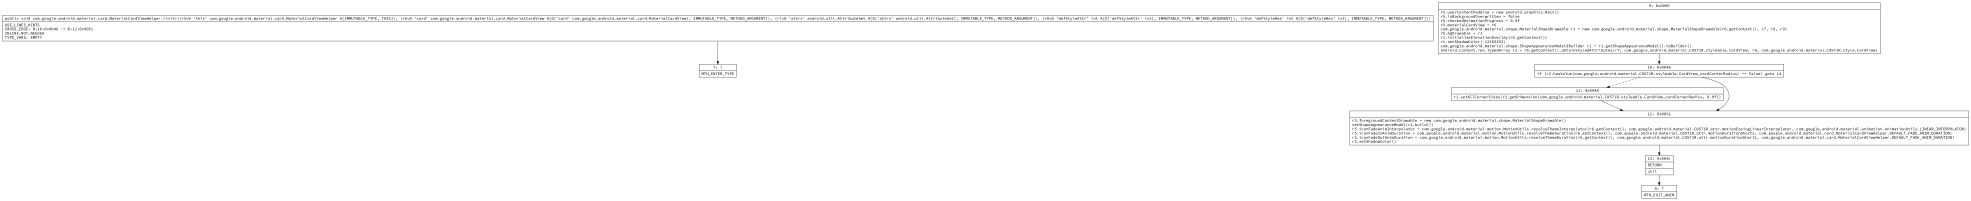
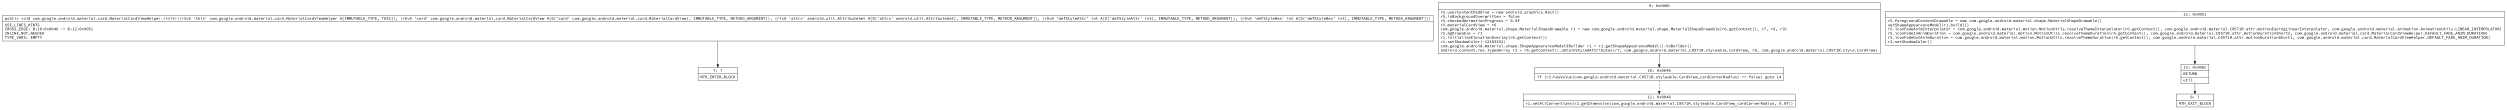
node "7: ?": text "MTH_ENTER_TYPE" -> "MTH_ENTER_BLOCK"
edge "10: 0x0046" -> "12: 0x0051": removed
edge "11: 0x0048" -> "12: 0x0051": removed
node "8: ?": text "MTH_EXIT_ANIM" -> "MTH_EXIT_BLOCK"
